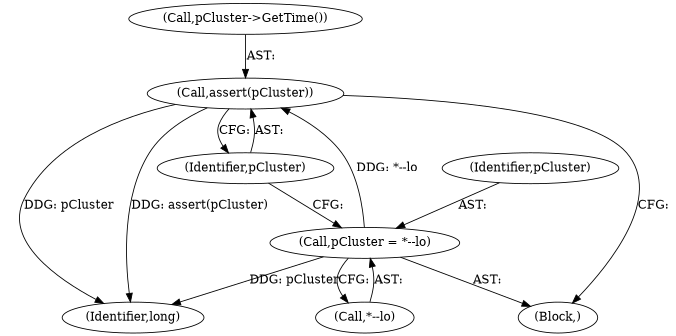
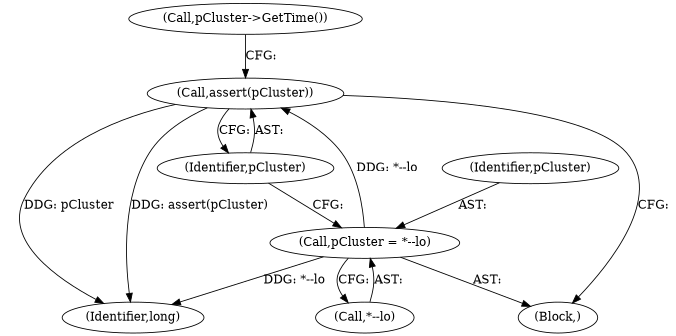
edge "(Call,pCluster->GetTime())" -> "(Call,assert(pCluster))": label "AST: " -> "CFG: "
edge "(Call,pCluster = *--lo)" -> "(Identifier,long)": label "DDG: pCluster" -> "DDG: *--lo"
